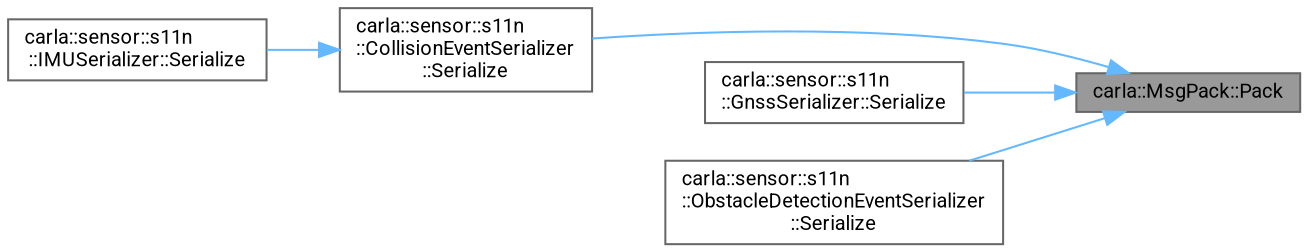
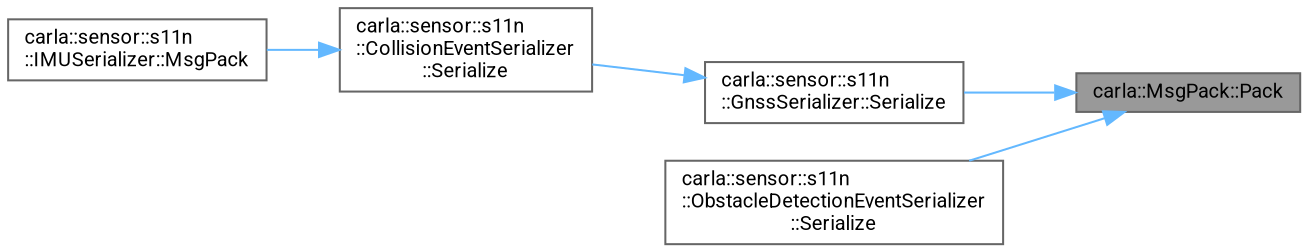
edge "carla::sensor::s11n ::CollisionEventSerializer ::Serialize" -> "carla::MsgPack::Pack": now "carla::sensor::s11n ::CollisionEventSerializer ::Serialize" -> "carla::sensor::s11n ::GnssSerializer::Serialize"
node "carla::sensor::s11n ::IMUSerializer::Serialize": label "carla::sensor::s11n ::IMUSerializer::Serialize" -> "carla::sensor::s11n ::IMUSerializer::MsgPack"
